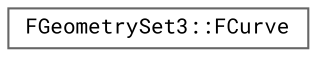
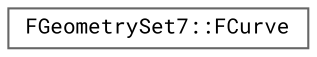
node "FGeometrySet3::FCurve": label "FGeometrySet3::FCurve" -> "FGeometrySet7::FCurve"
